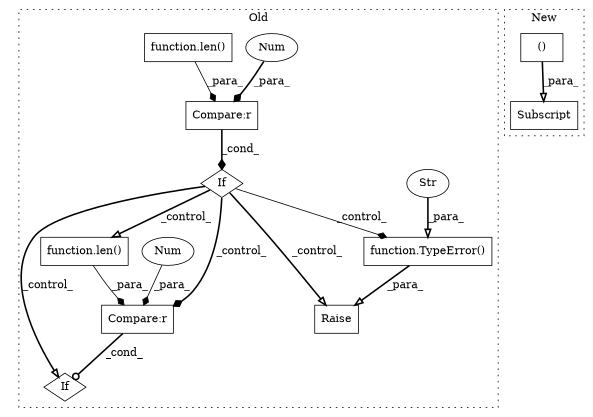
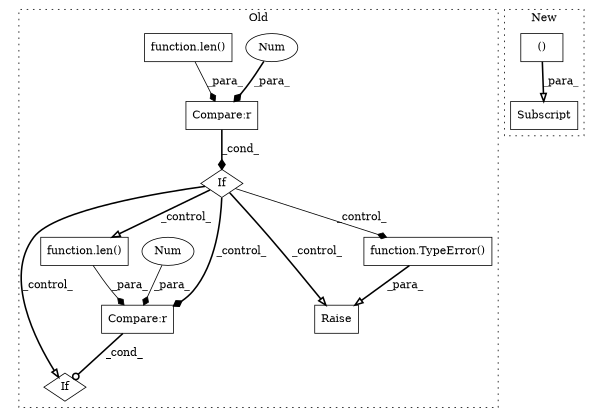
node "Str": removed
